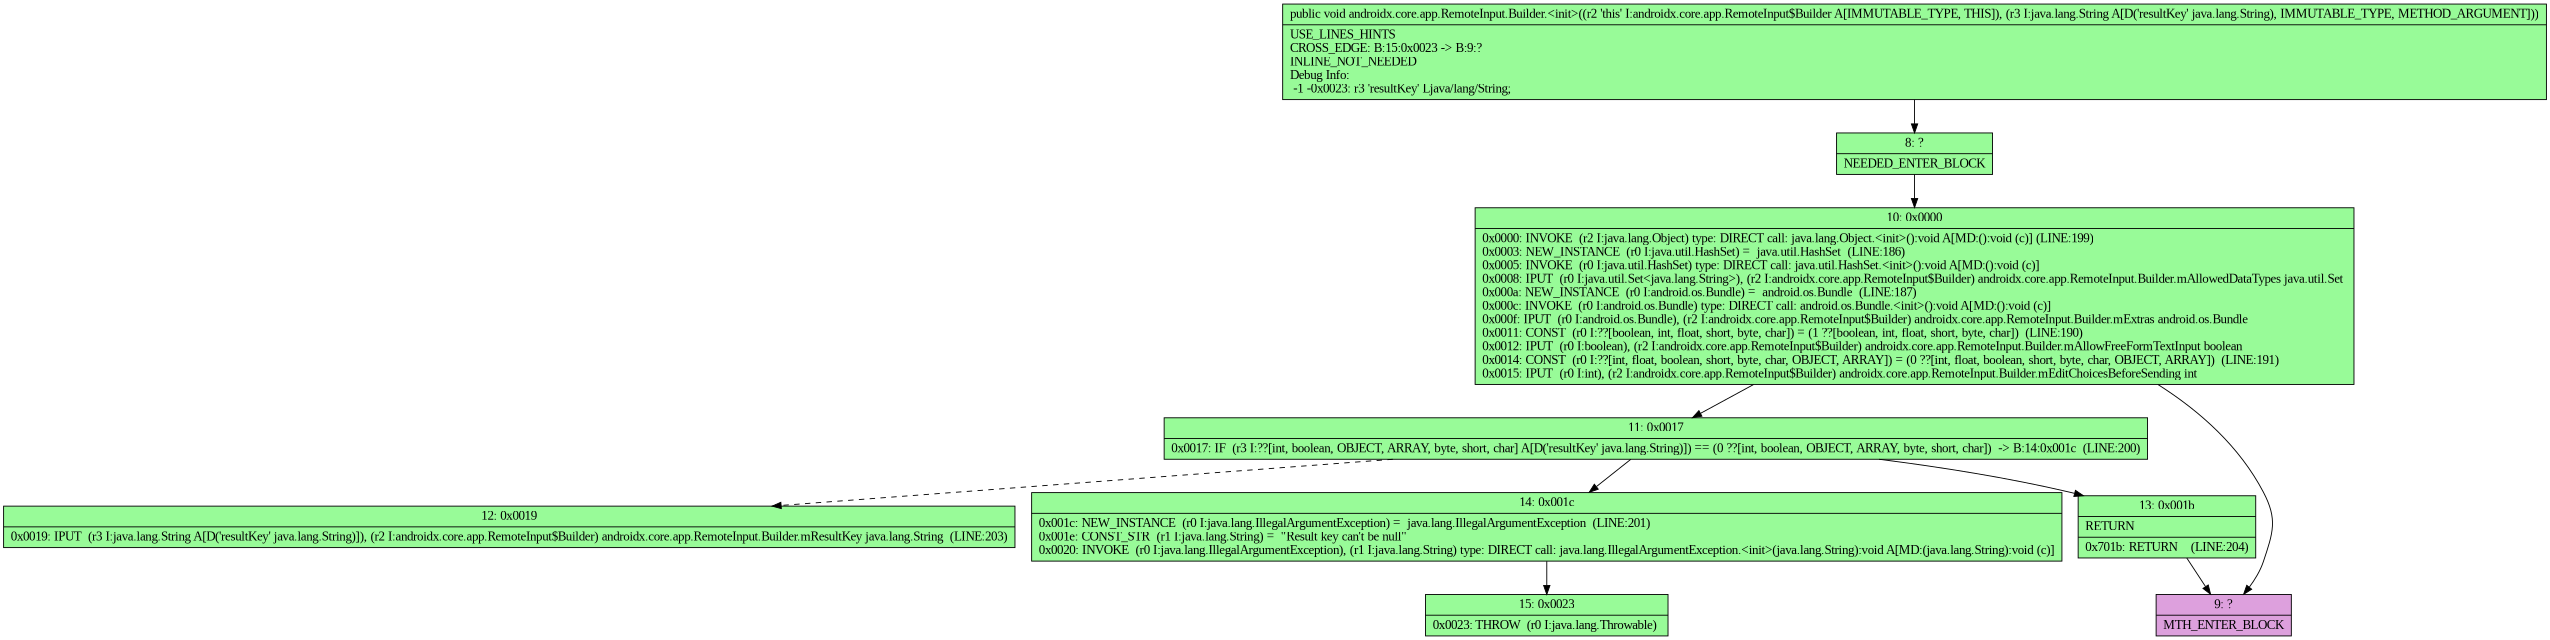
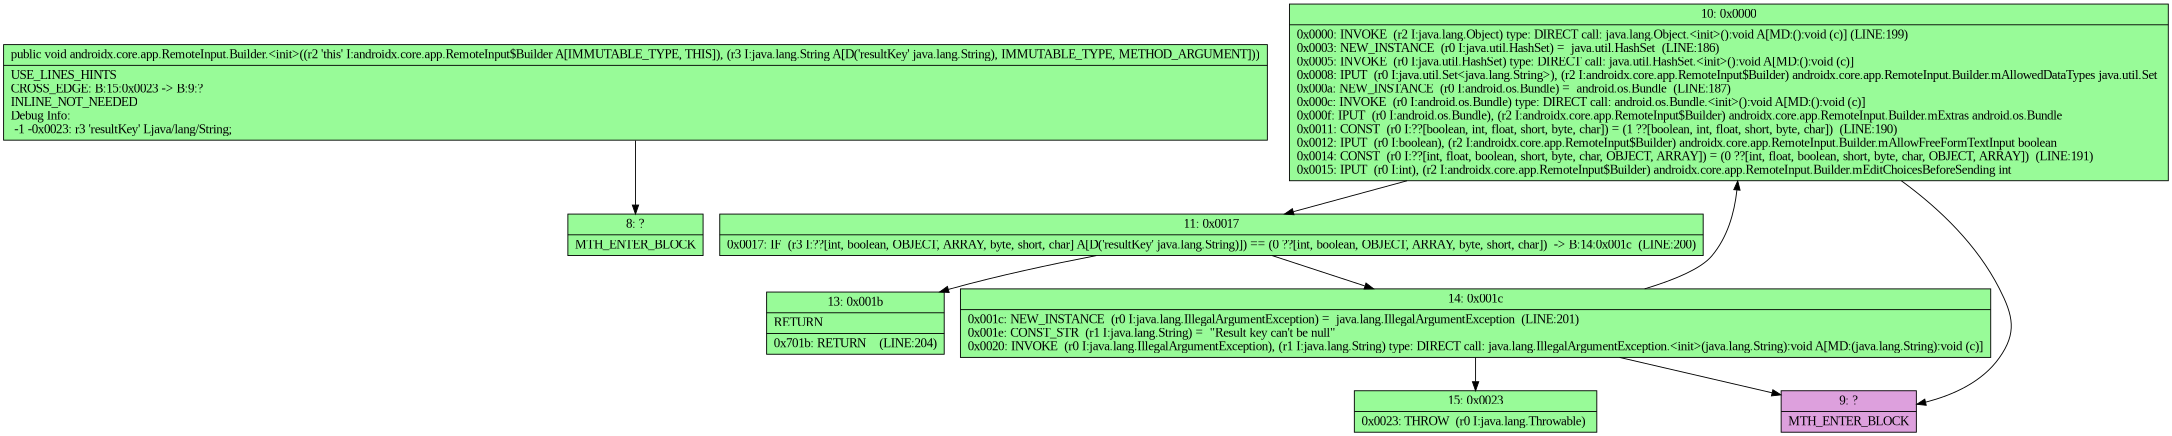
node "8: ?": text "NEEDED_ENTER_BLOCK" -> "MTH_ENTER_BLOCK"
edge "8: ?" -> "10: 0x0000": now "14: 0x001c" -> "10: 0x0000"
node "12: 0x0019": removed
edge "13: 0x001b" -> "9: ?": now "14: 0x001c" -> "9: ?"
